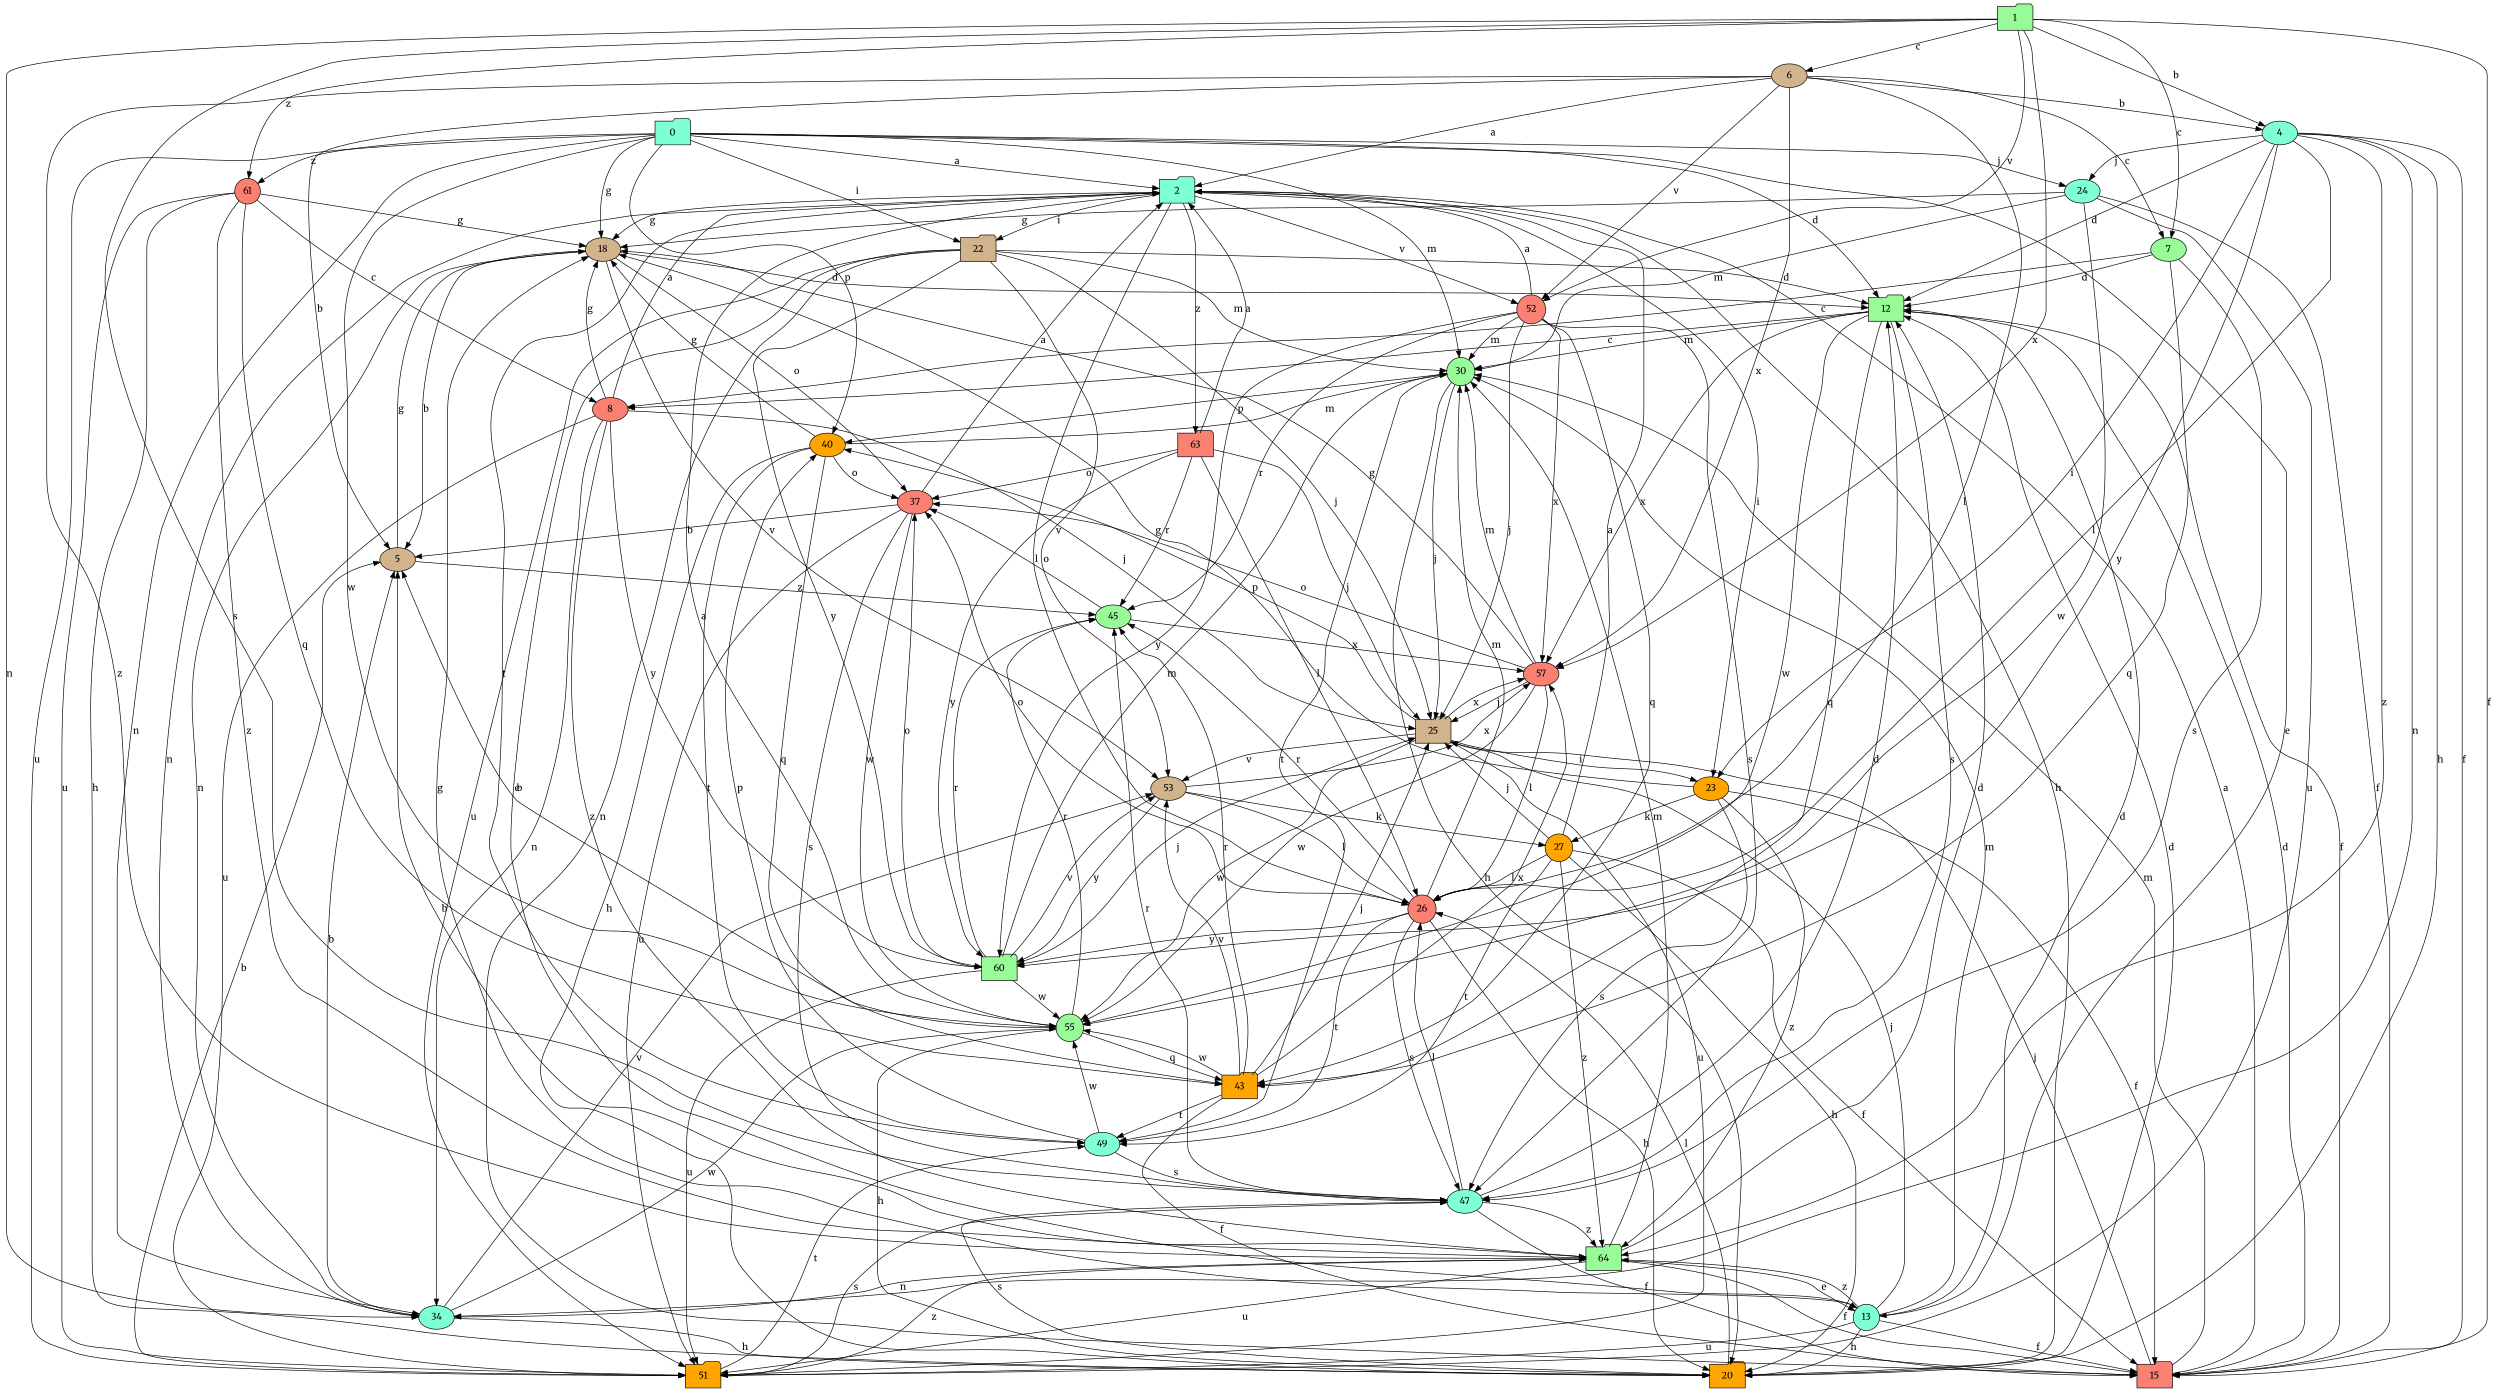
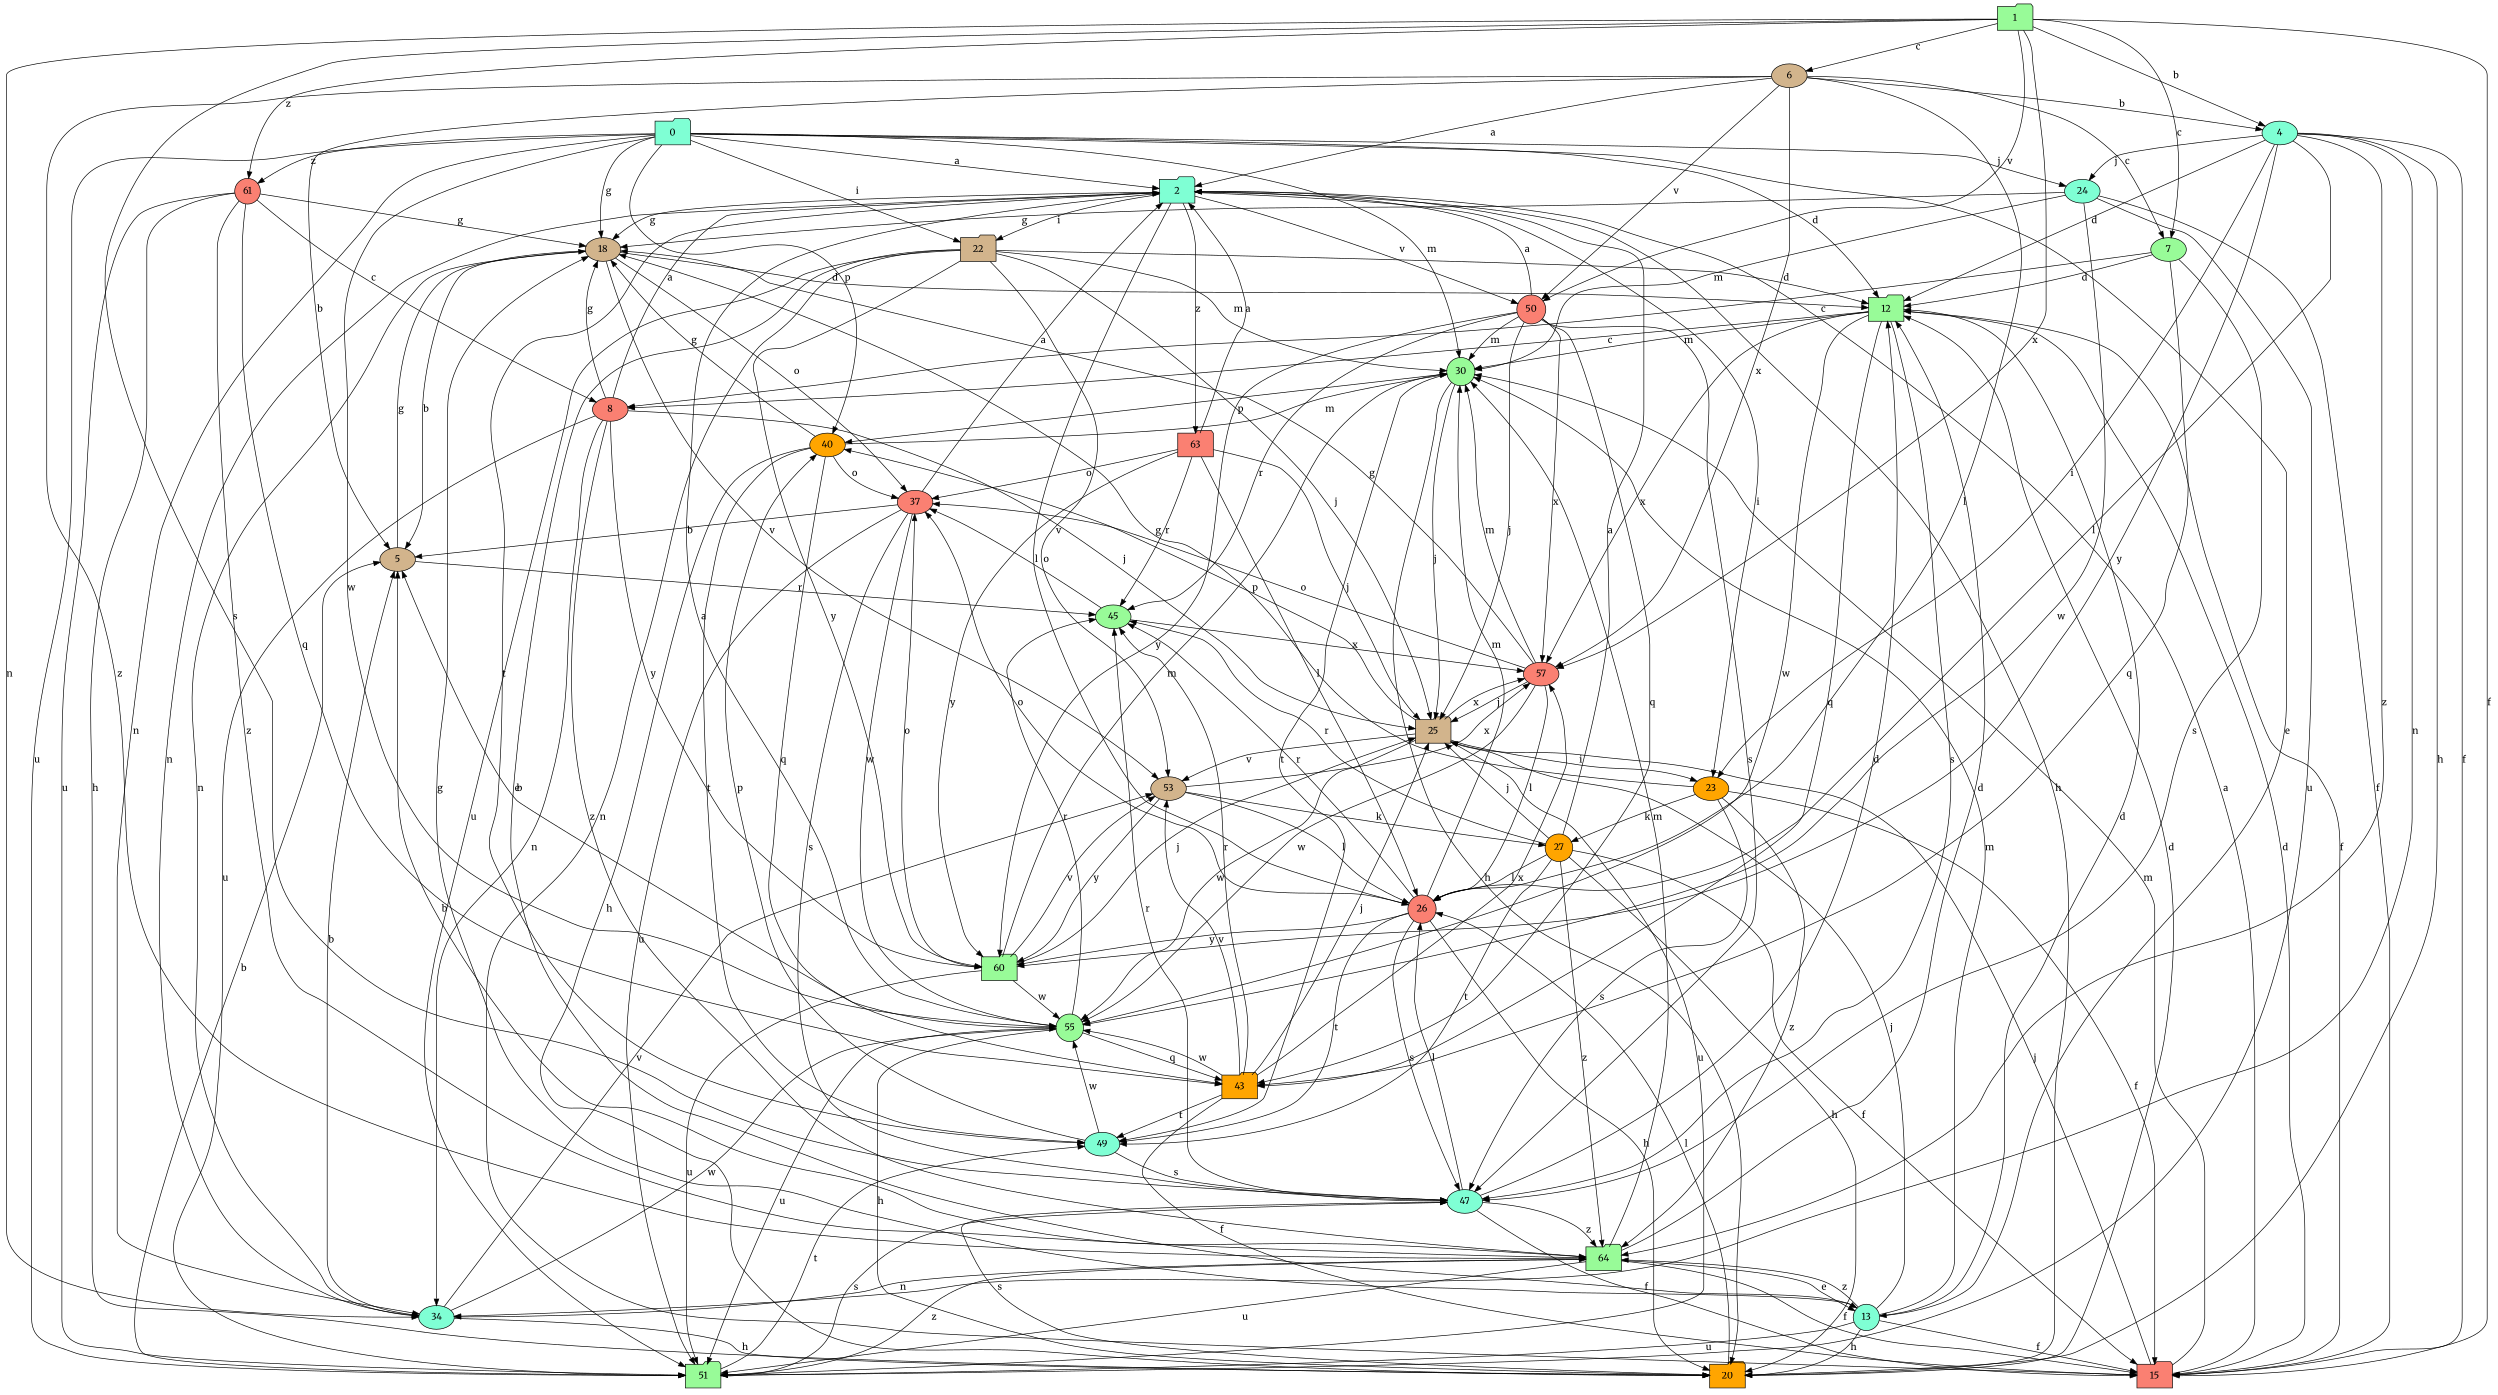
node "52": label "52" -> "50"
edge "5" -> "45": label "z" -> "r"
edge "60" -> "45": now "27" -> "45"
edge "55" -> "51": added, label "u"
node "51": fillcolor orange -> palegreen
